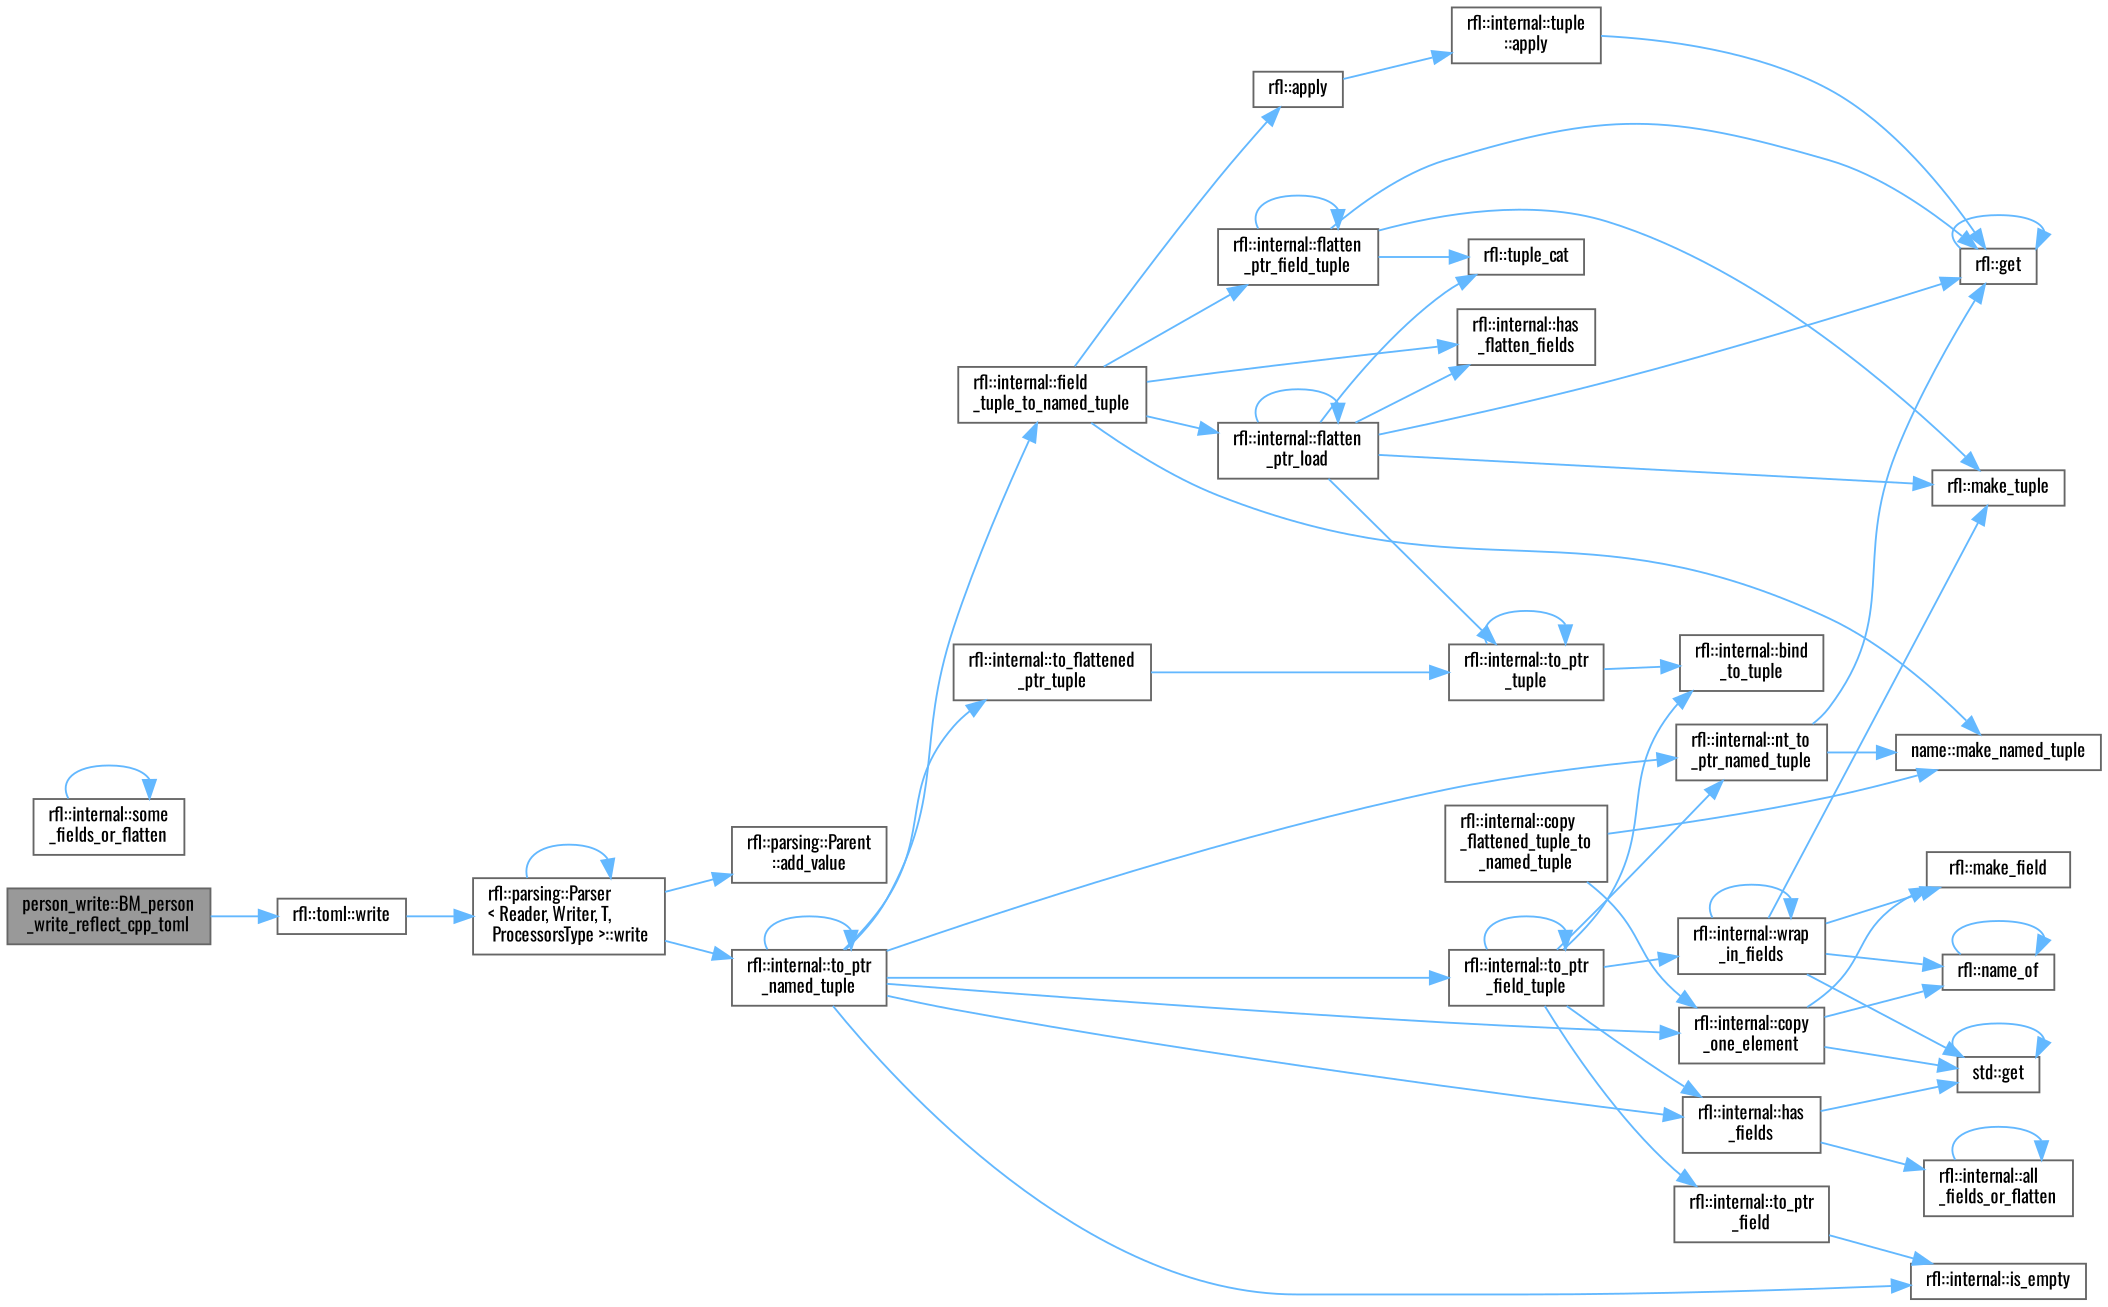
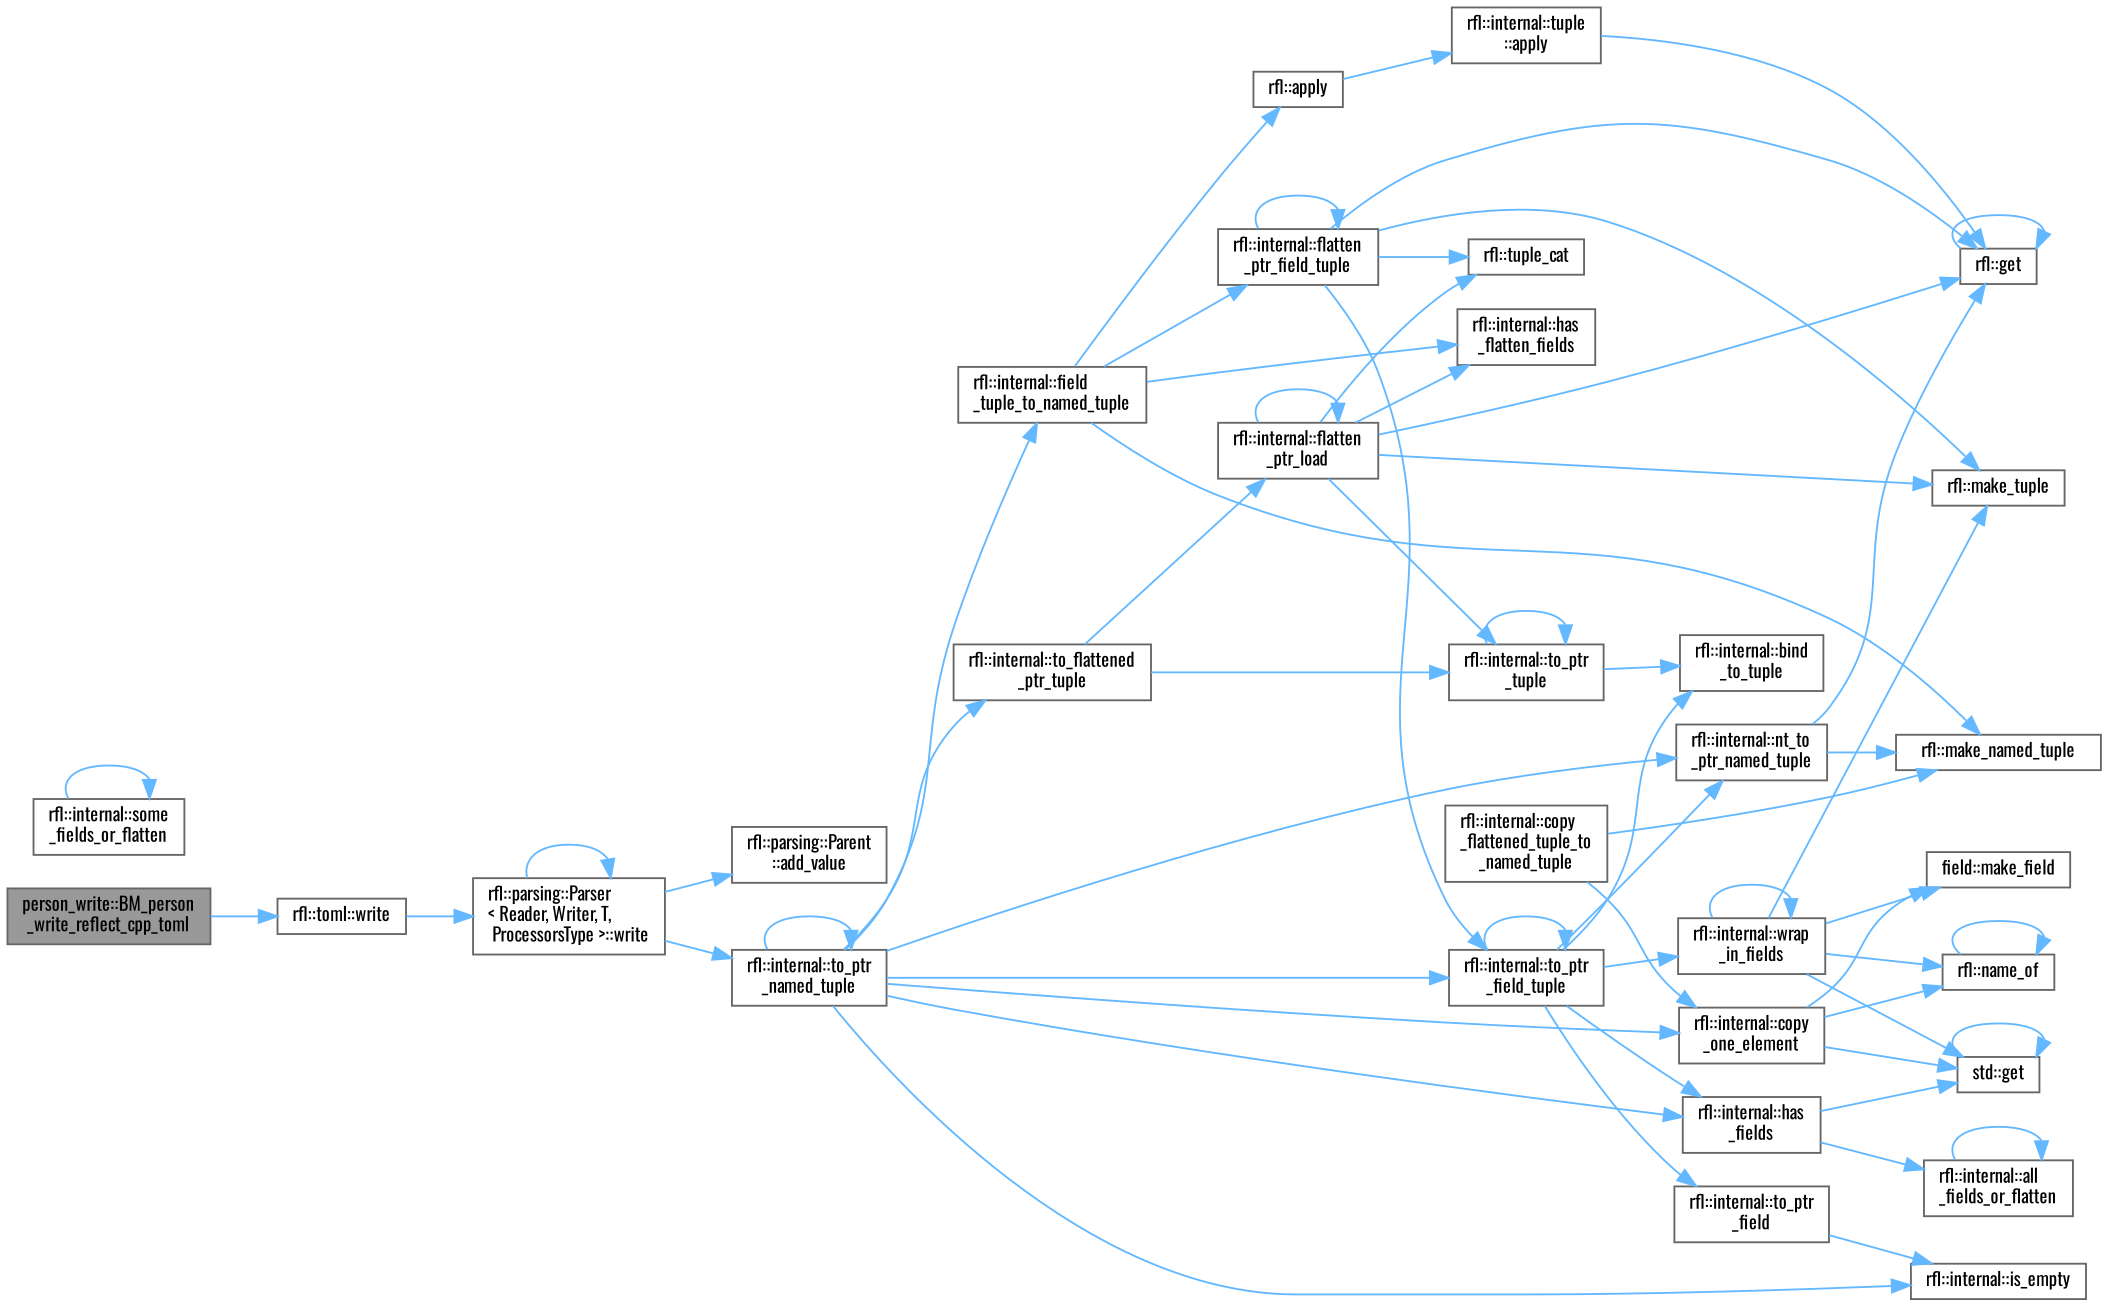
edge "rfl::internal::field _tuple_to_named_tuple" -> "rfl::internal::flatten _ptr_load": now "rfl::internal::to_flattened _ptr_tuple" -> "rfl::internal::flatten _ptr_load"
edge "rfl::internal::flatten _ptr_field_tuple" -> "rfl::internal::to_ptr _field_tuple": added
node "name::make_named_tuple": label "name::make_named_tuple" -> "rfl::make_named_tuple"
node "rfl::make_field": label "rfl::make_field" -> "field::make_field"
